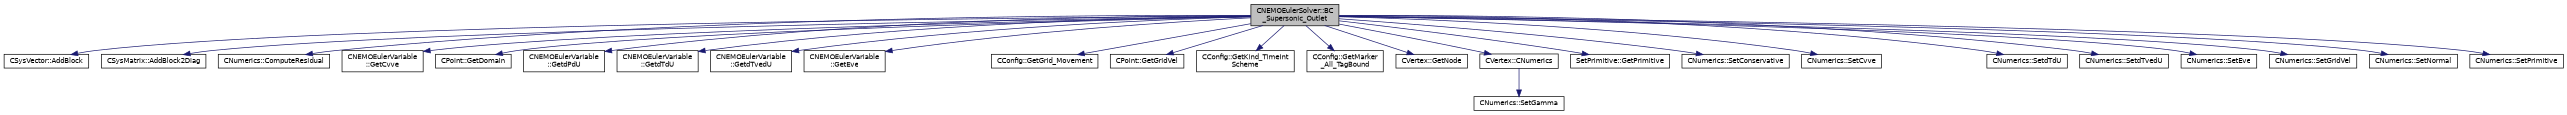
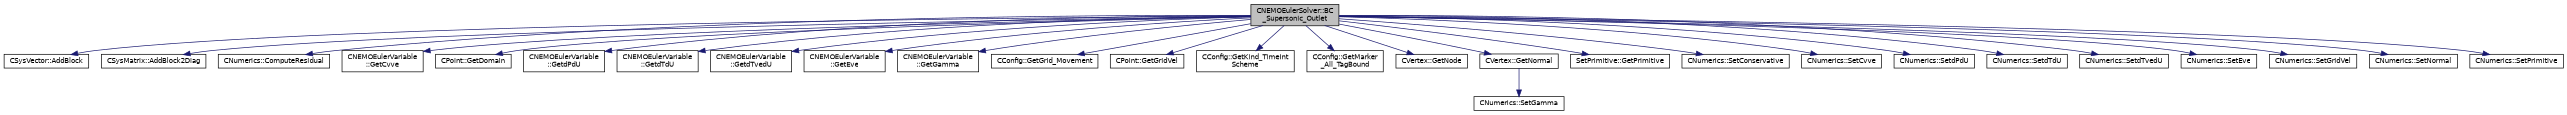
node "CNEMOEulerVariable ::GetGamma": added
node "CVertex::CNumerics": label "CVertex::CNumerics" -> "CVertex::GetNormal"
node "CNumerics::SetdPdU": added
